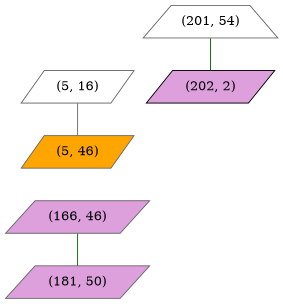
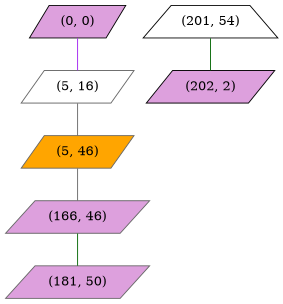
node "(0, 0)": added
node "(201, 54)": color gray40 -> black
edge "(5, 46)" -- "(166, 46)": added
